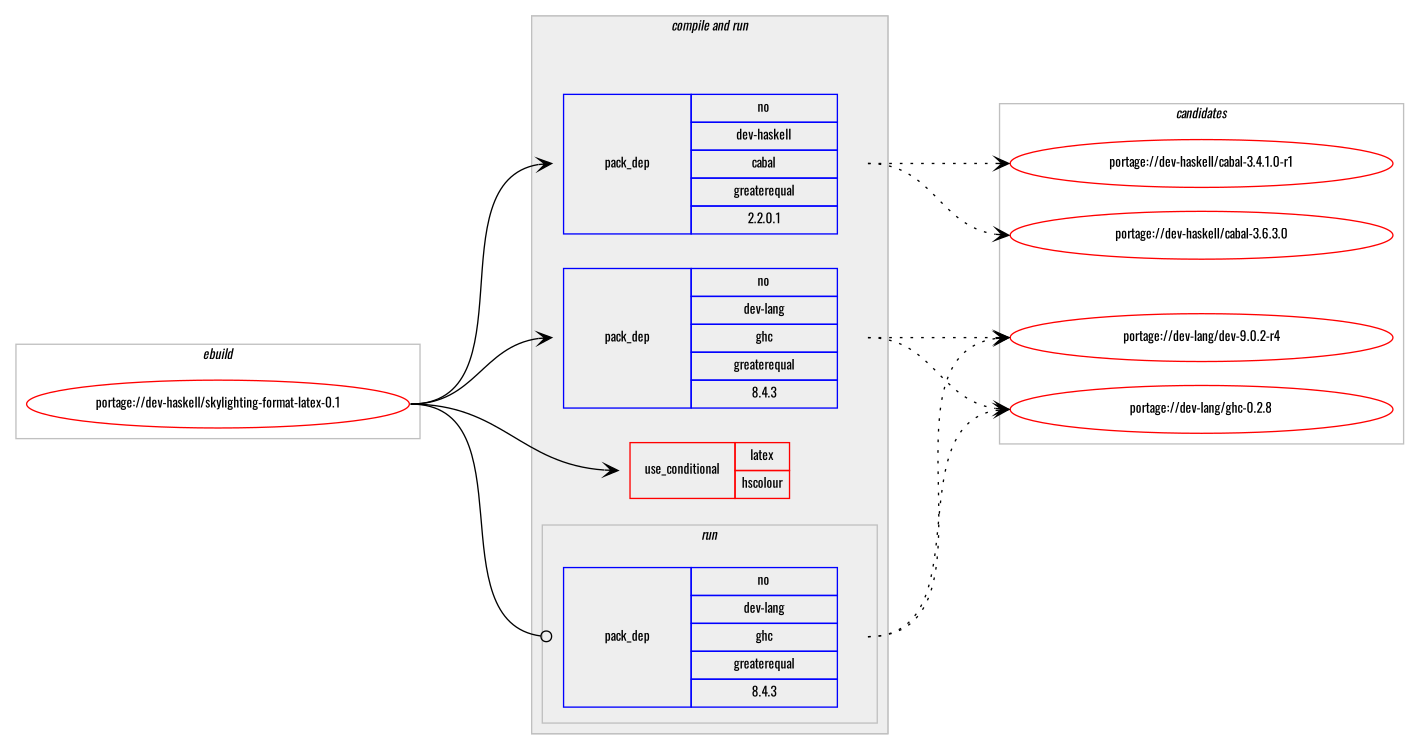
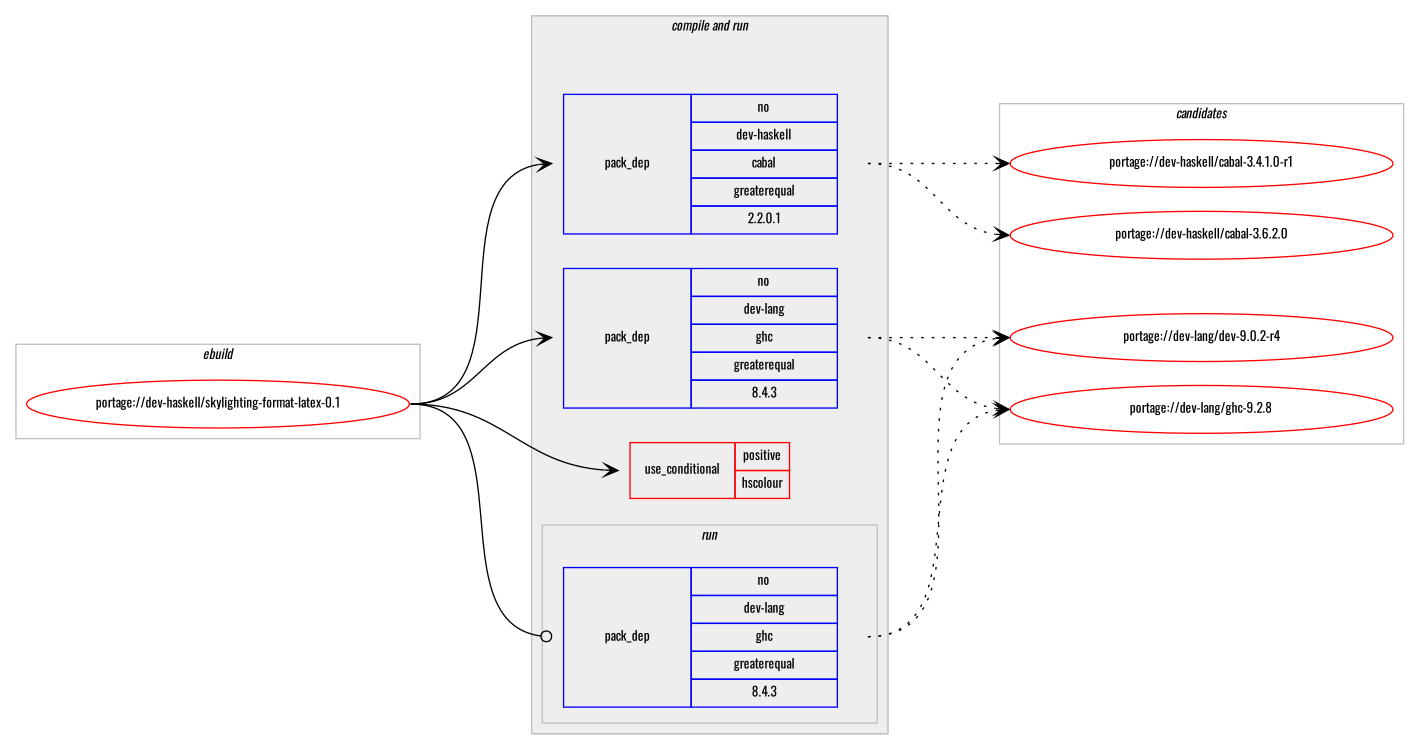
node "portage://dev-haskell/cabal-3.6.3.0": label "portage://dev-haskell/cabal-3.6.3.0" -> "portage://dev-haskell/cabal-3.6.2.0"
node "portage://dev-lang/ghc-0.2.8": label "portage://dev-lang/ghc-0.2.8" -> "portage://dev-lang/ghc-9.2.8"
node "use_conditional": text "latex" -> "positive"
